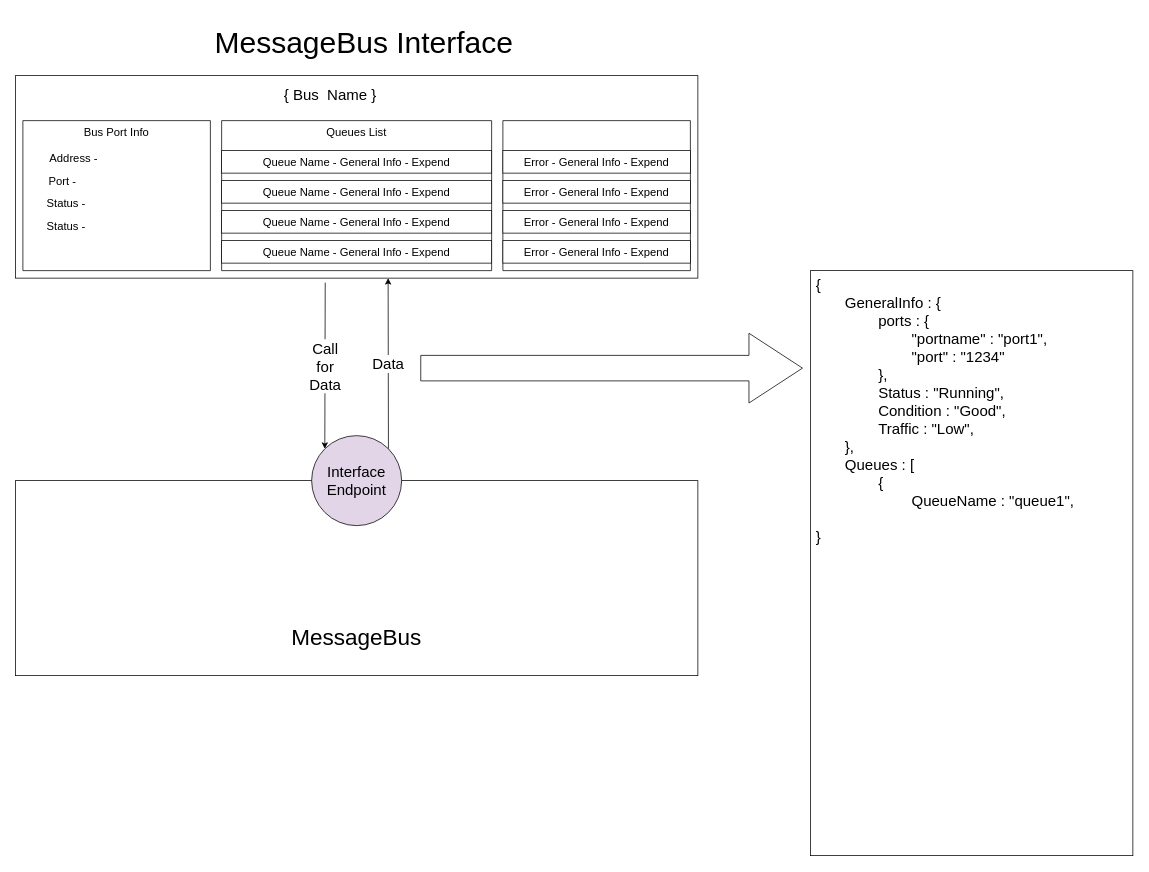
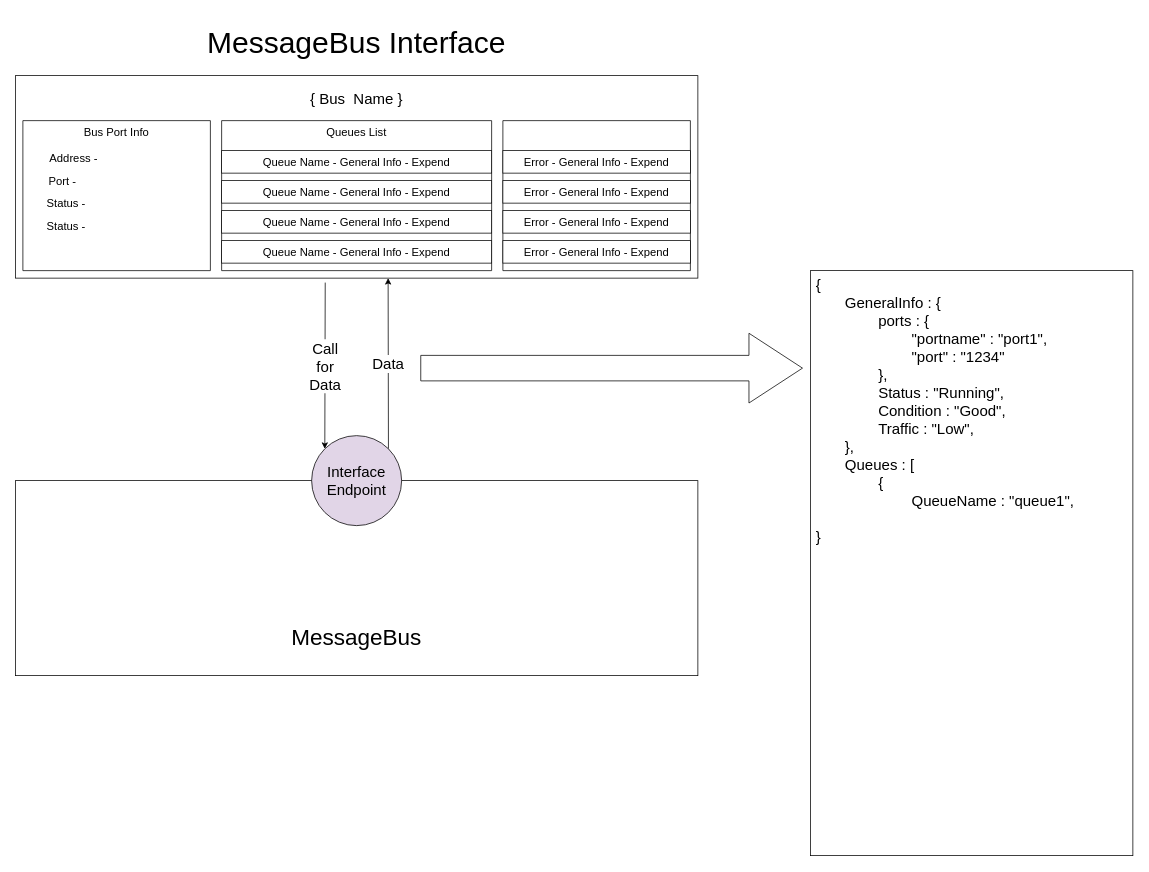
node "MessageBus Interface": moved (364, 42) -> (357, 42)
node "{ Bus Name }": moved (330, 94) -> (357, 98)
